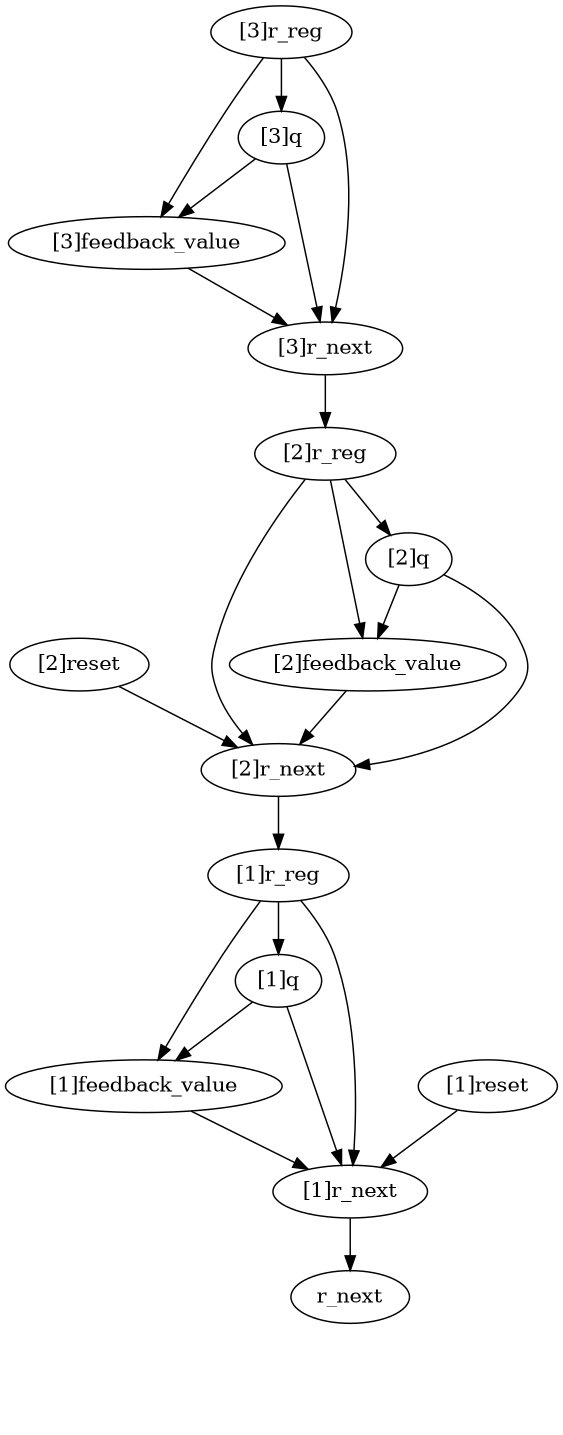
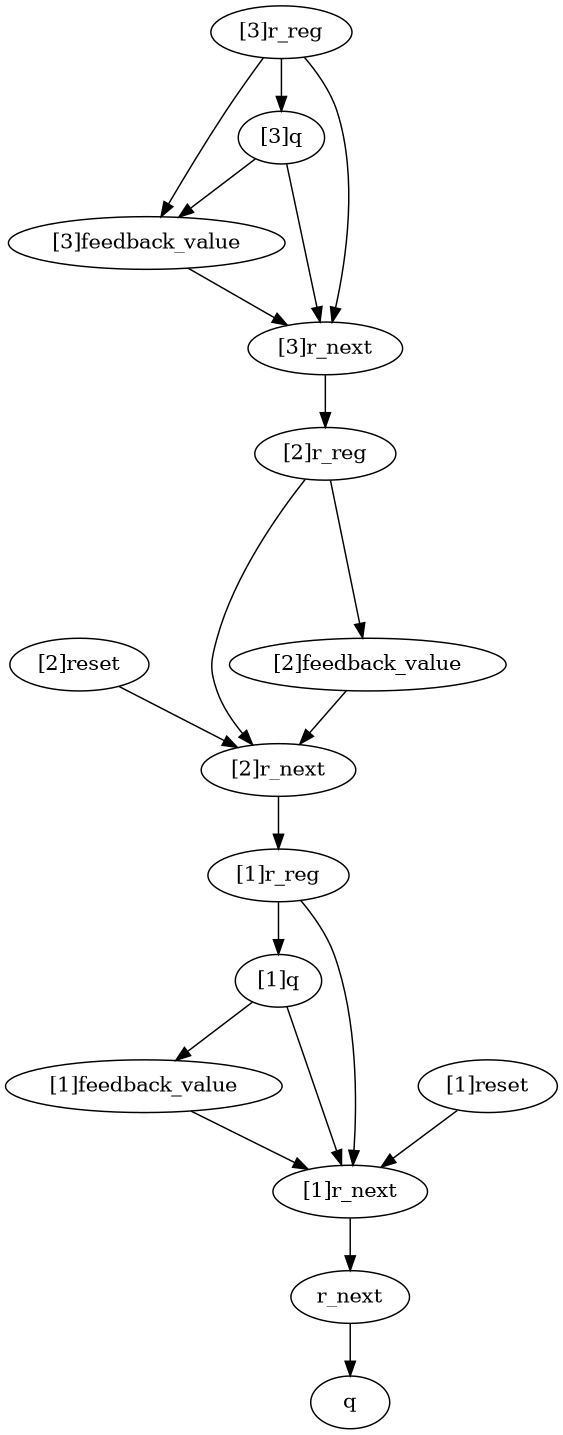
node "[2]q": removed
edge "[1]r_reg" -> "[1]feedback_value": removed
node "q": added
